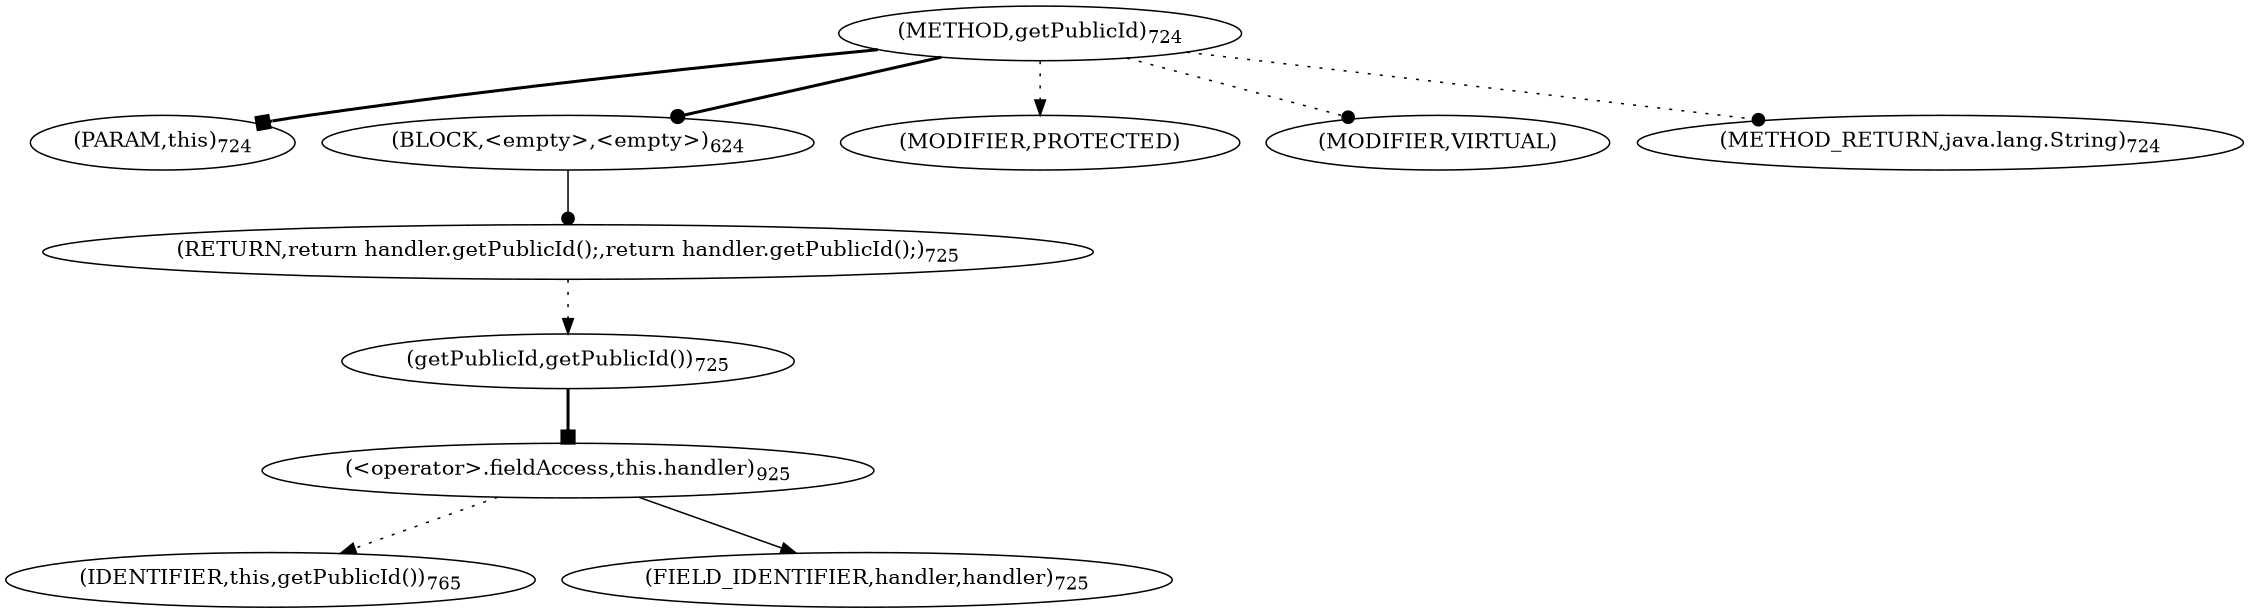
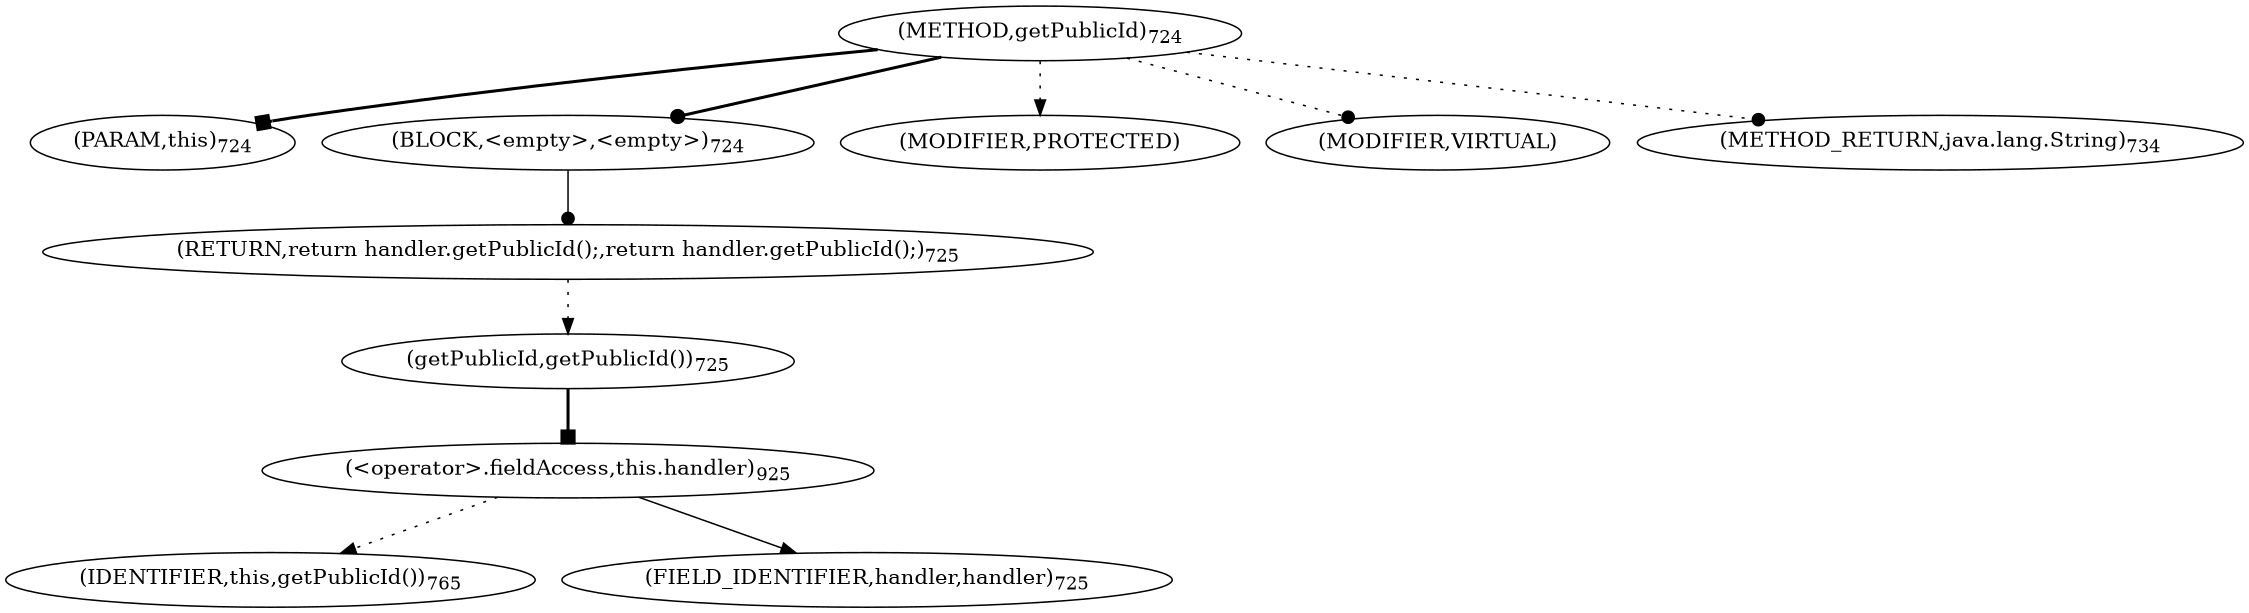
node "(BLOCK,<empty>,<empty>)": text "624" -> "724"
node "(METHOD_RETURN,java.lang.String)": text "724" -> "734"
